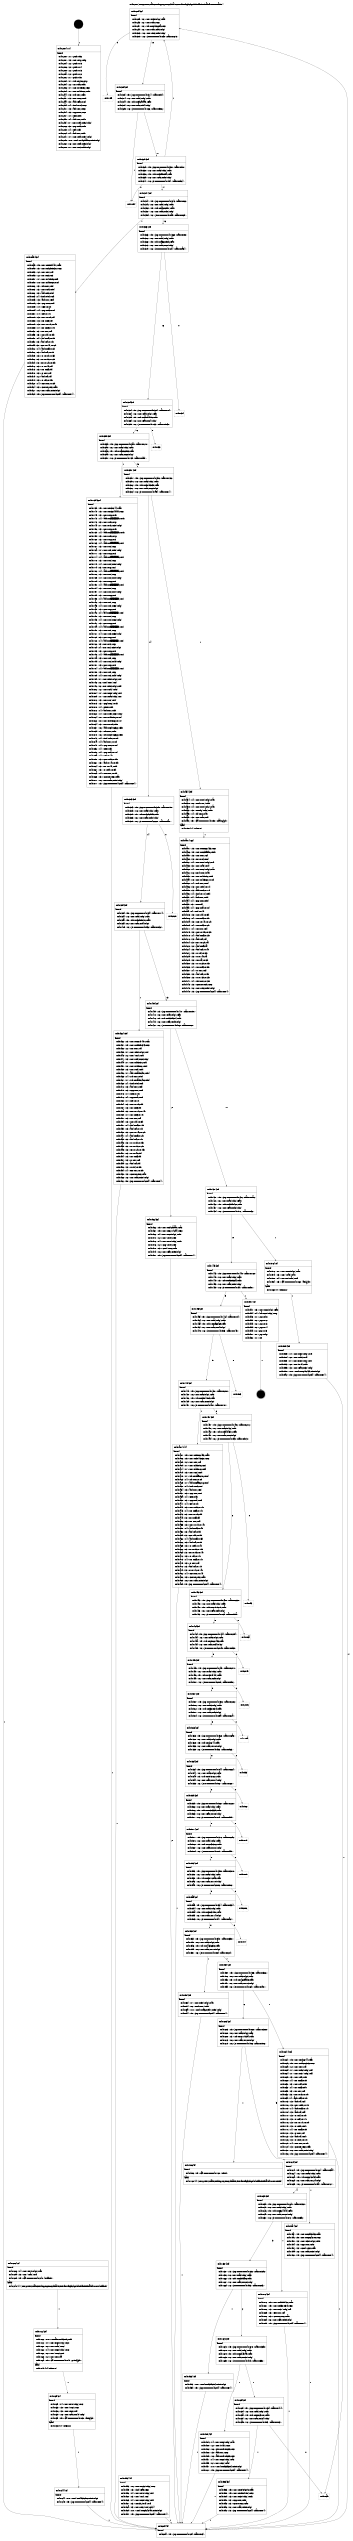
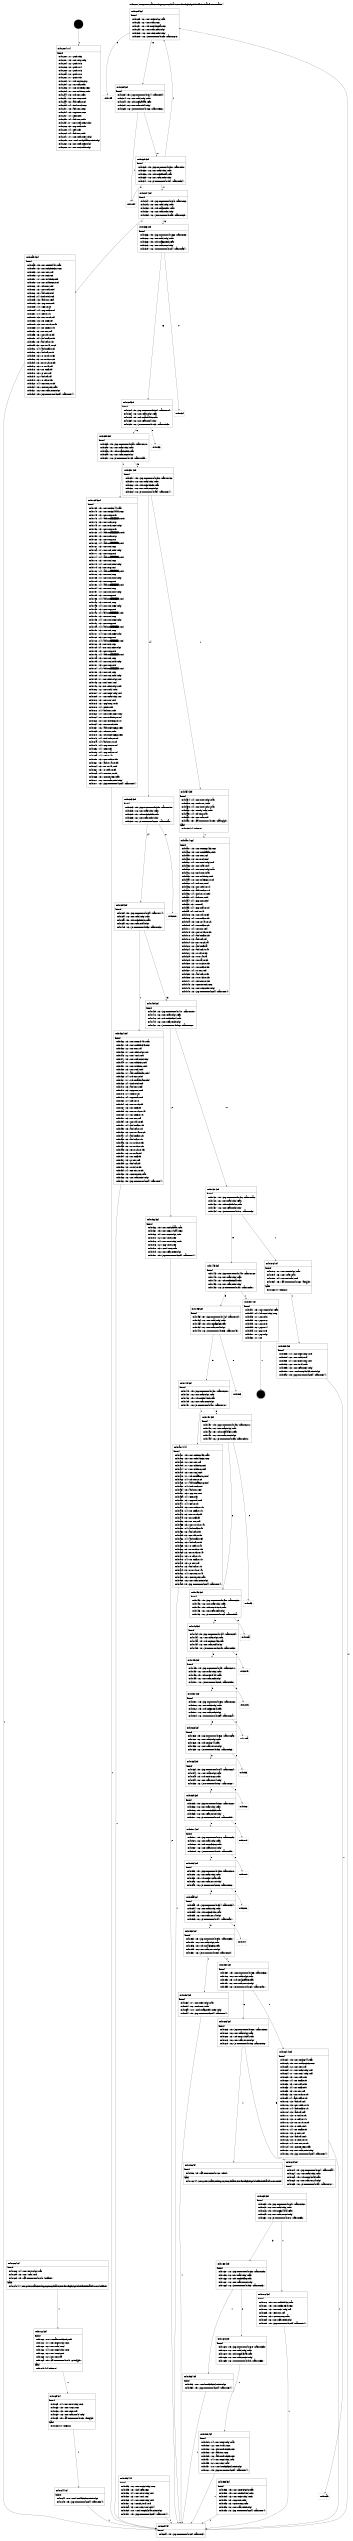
edge "0x40161f [28]" -> "0x40163b [28]": removed, label "4"
node "0x4019a7 [30]": removed
node "0x40168f [28]": removed
